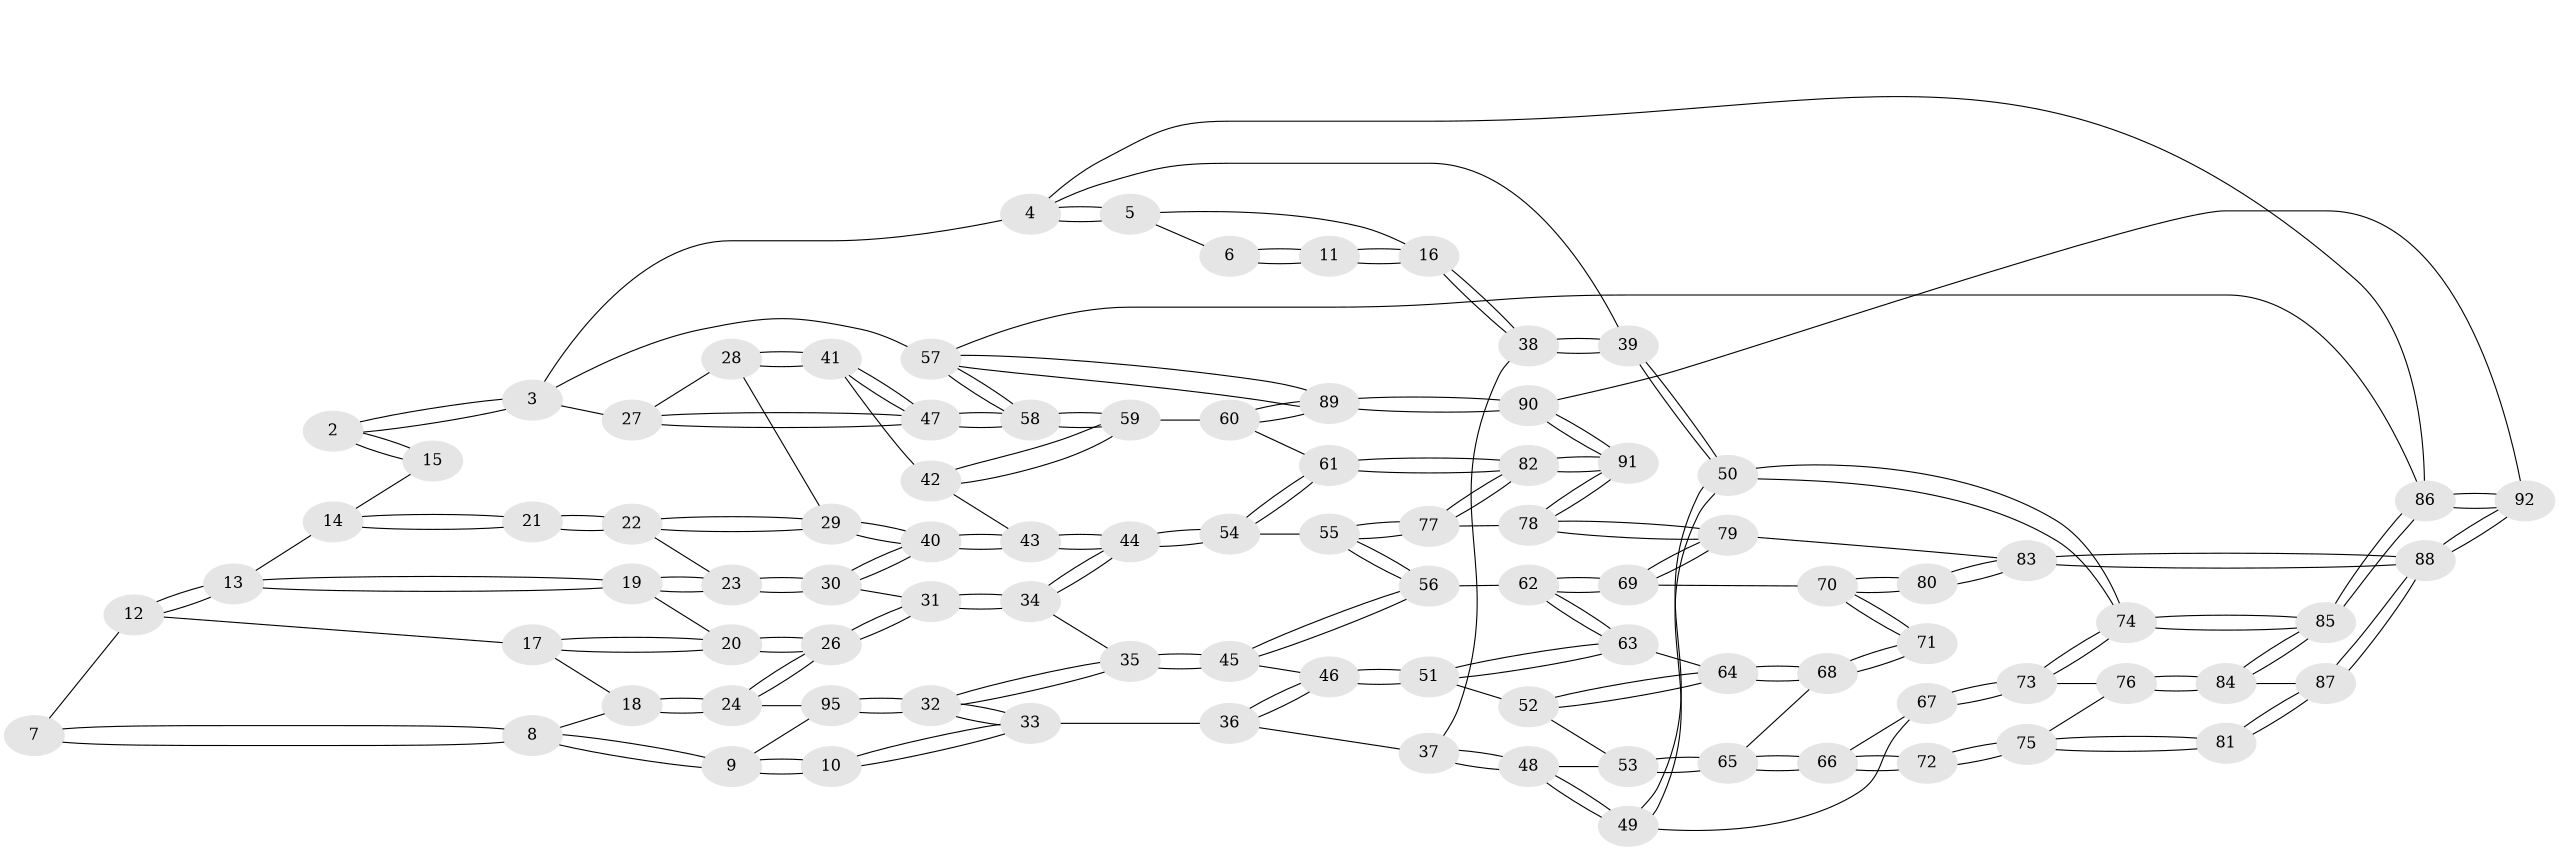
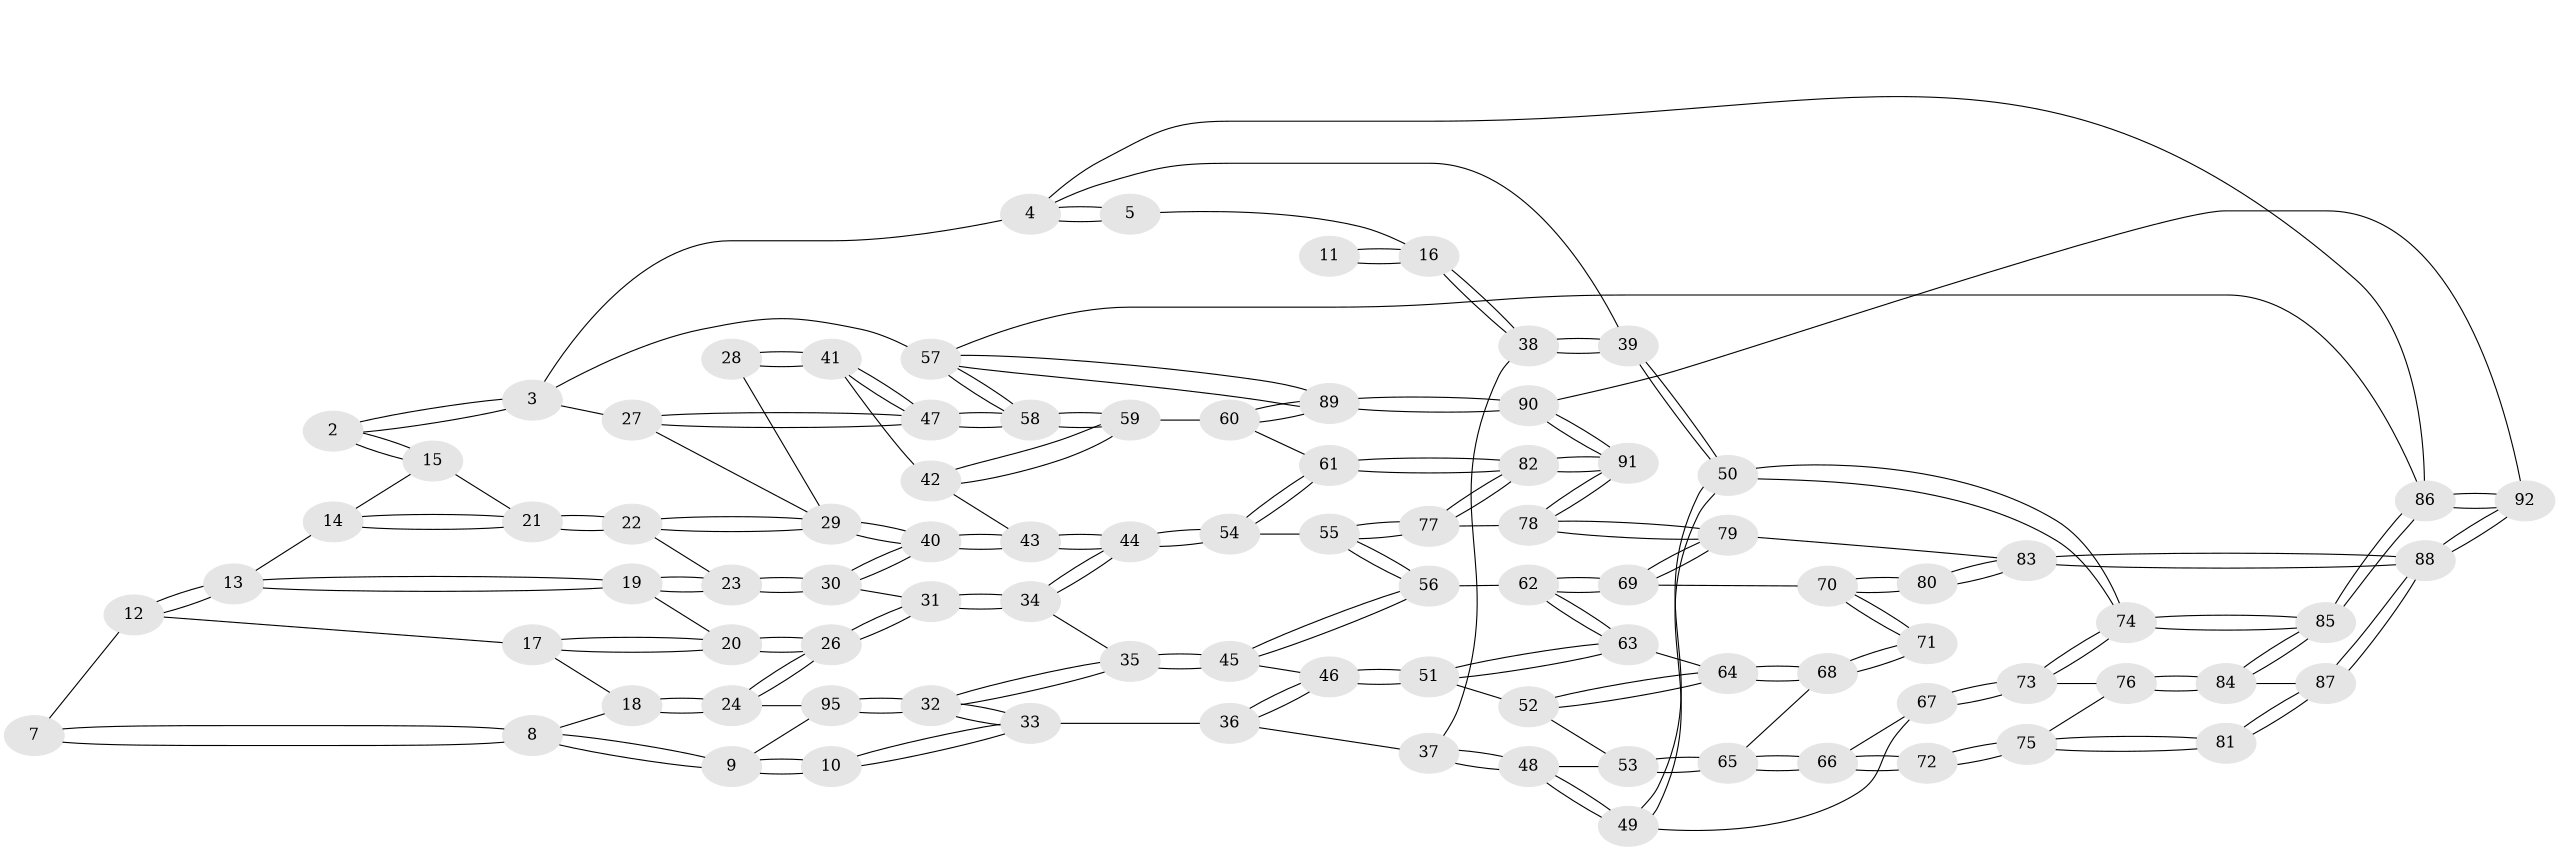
node "6": removed
edge "28" -- "27": now "29" -- "27"
edge "15" -- "21": added
